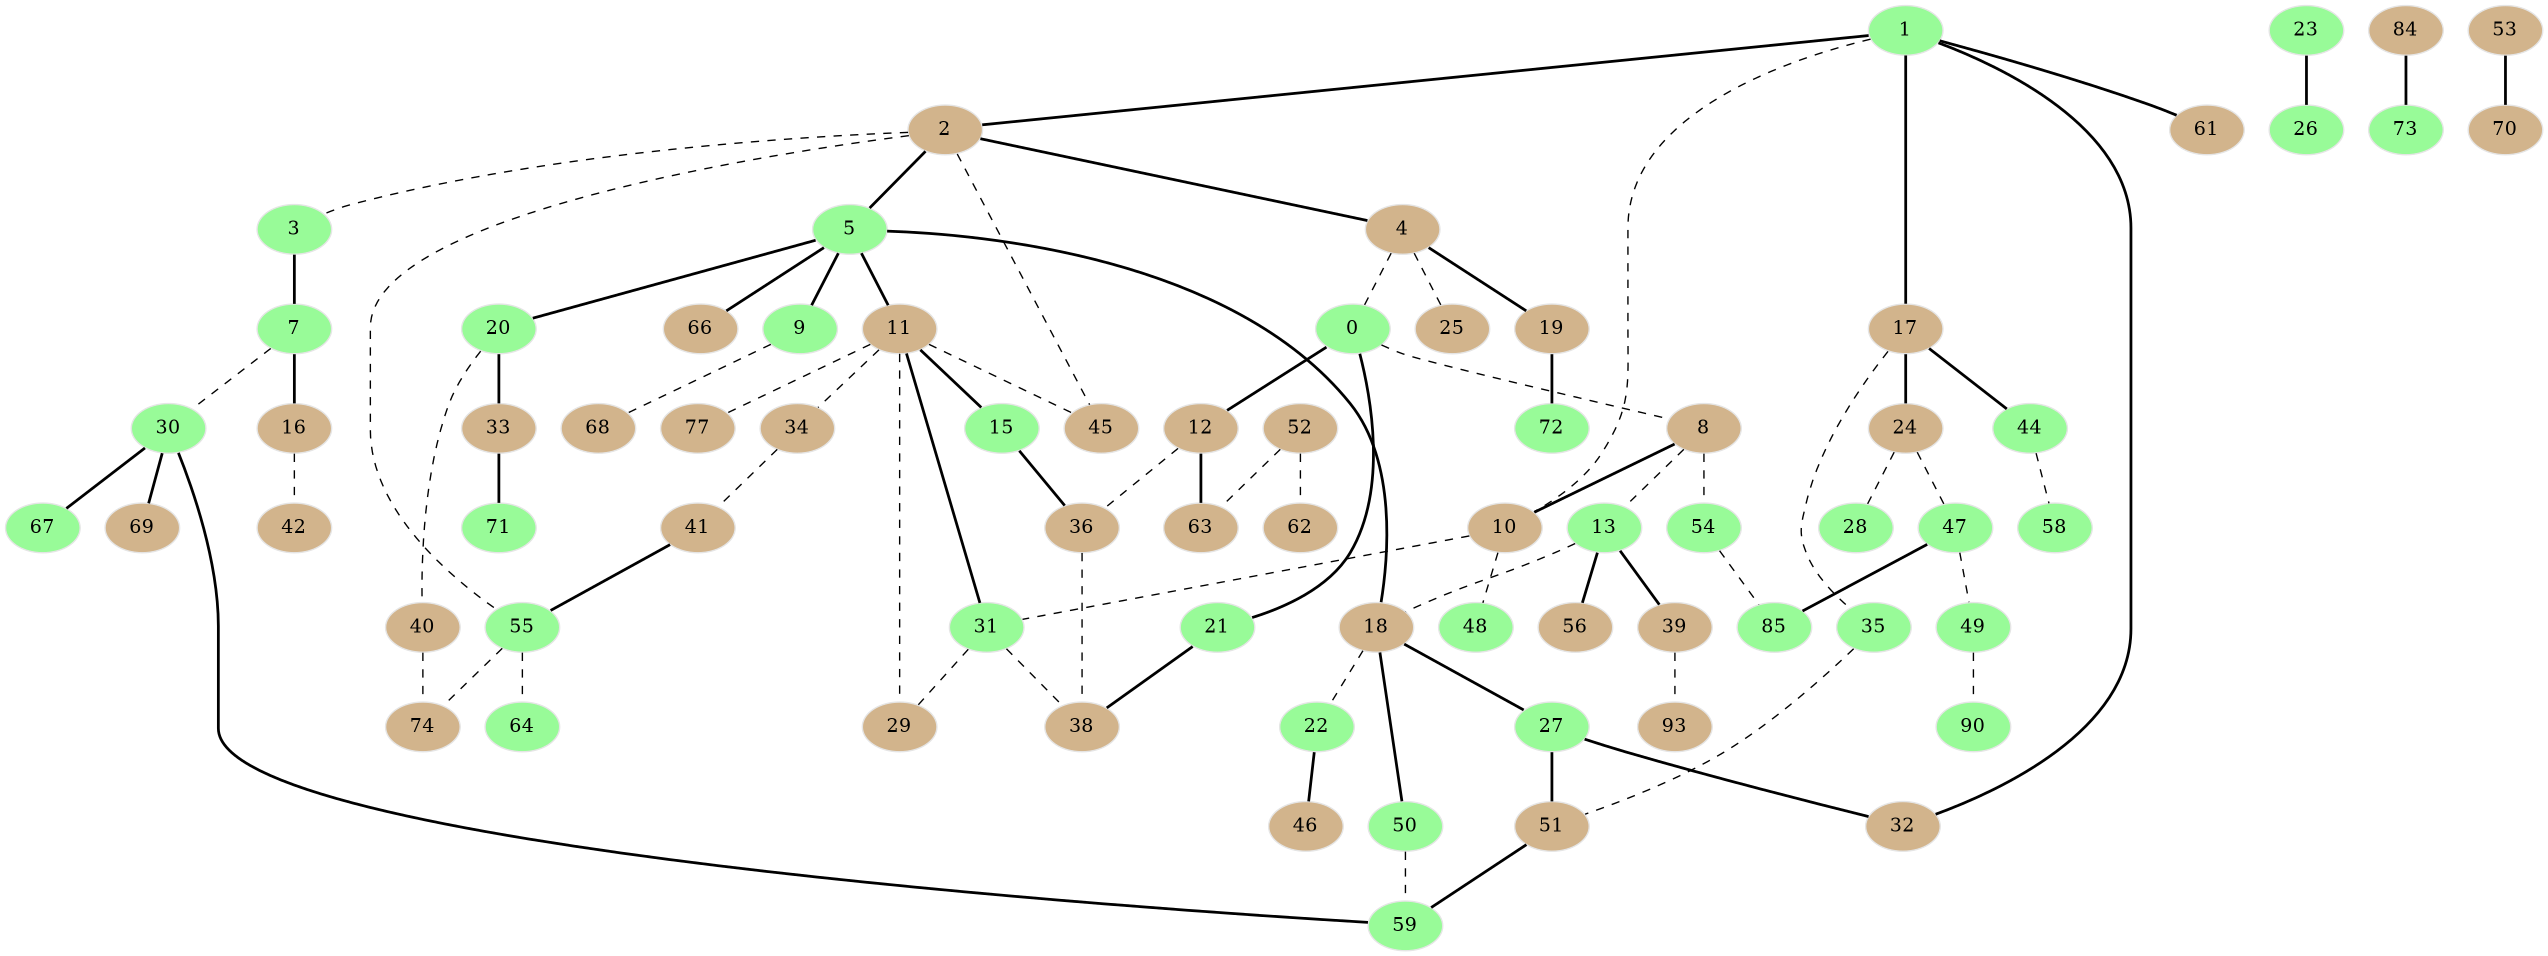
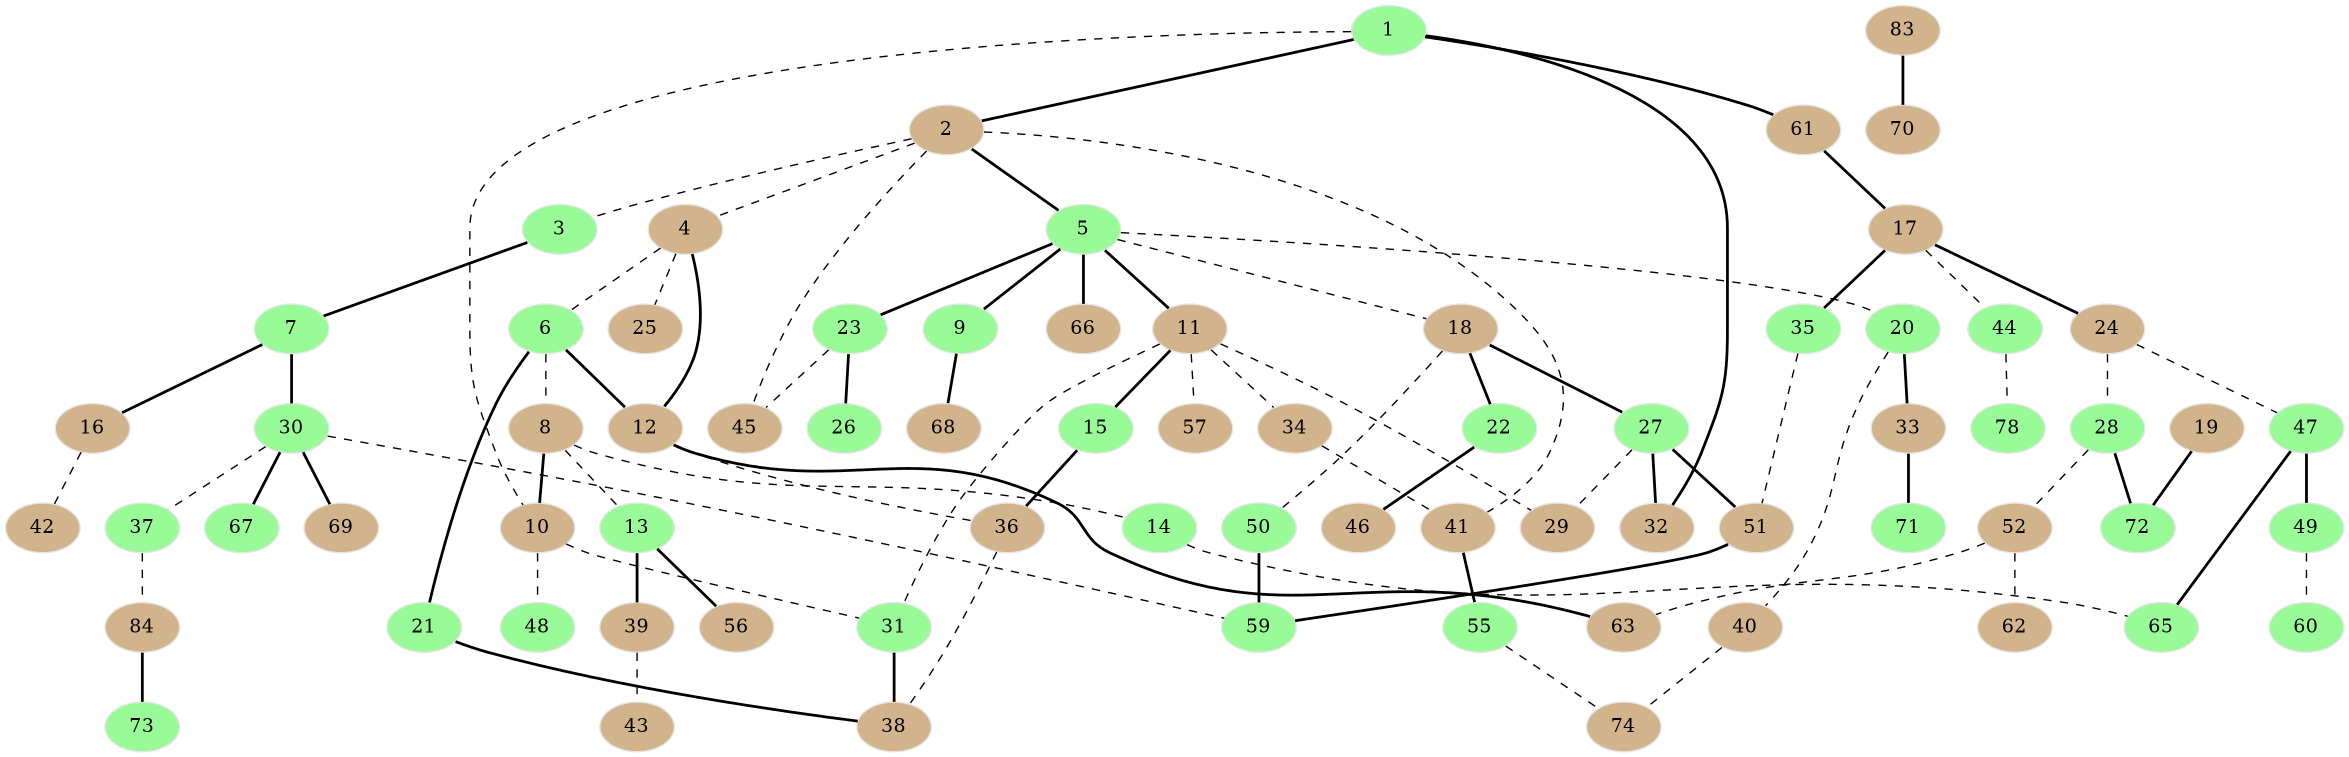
node "53": label "53" -> "83"
edge "2" -- "4": style bold -> dashed
edge "1" -- "17": now "61" -- "17"
edge "2" -- "55": now "2" -- "41"
edge "5" -- "20": style bold -> dashed
edge "5" -- "23": added
edge "4" -- "19": now "4" -- "12"
edge "5" -- "18": style bold -> dashed
node "0": label "0" -> "6"
edge "7" -- "30": style dashed -> bold
edge "9" -- "68": style dashed -> bold
edge "11" -- "45": now "23" -- "45"
edge "17" -- "44": style bold -> dashed
node "77": label "77" -> "57"
edge "11" -- "31": style bold -> dashed
edge "17" -- "35": style dashed -> bold
edge "28" -- "52": added
edge "28" -- "72": added
node "37": added
node "54": label "54" -> "14"
node "58": label "58" -> "78"
edge "13" -- "18": removed
edge "47" -- "49": style dashed -> bold
node "85": label "85" -> "65"
edge "31" -- "29": now "27" -- "29"
edge "31" -- "38": style dashed -> bold
edge "18" -- "22": style dashed -> bold
node "64": removed
edge "18" -- "50": style bold -> dashed
node "93": label "93" -> "43"
node "90": label "90" -> "60"
edge "30" -- "59": style bold -> dashed
edge "50" -- "59": style dashed -> bold
